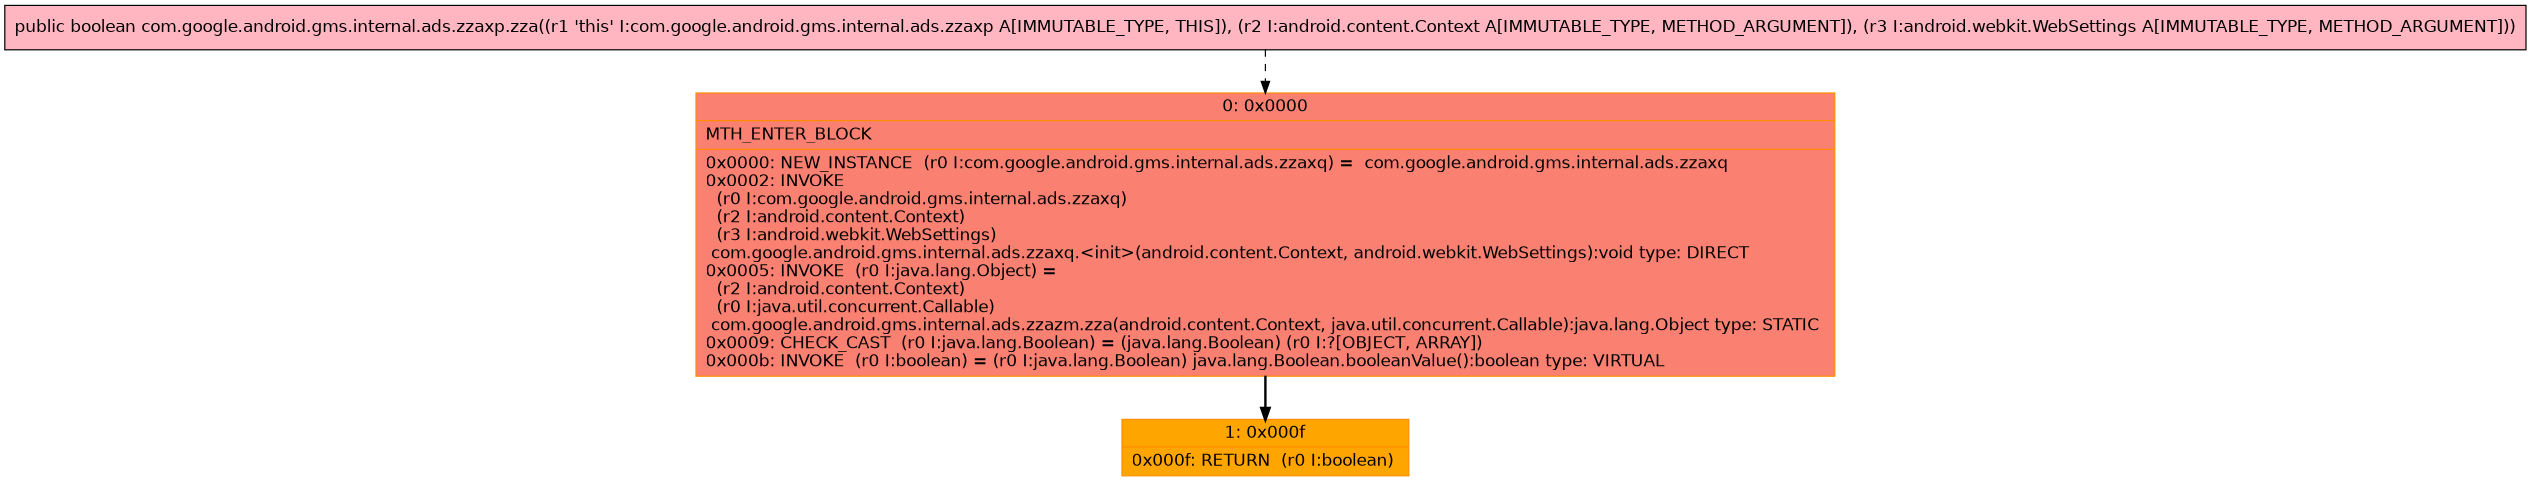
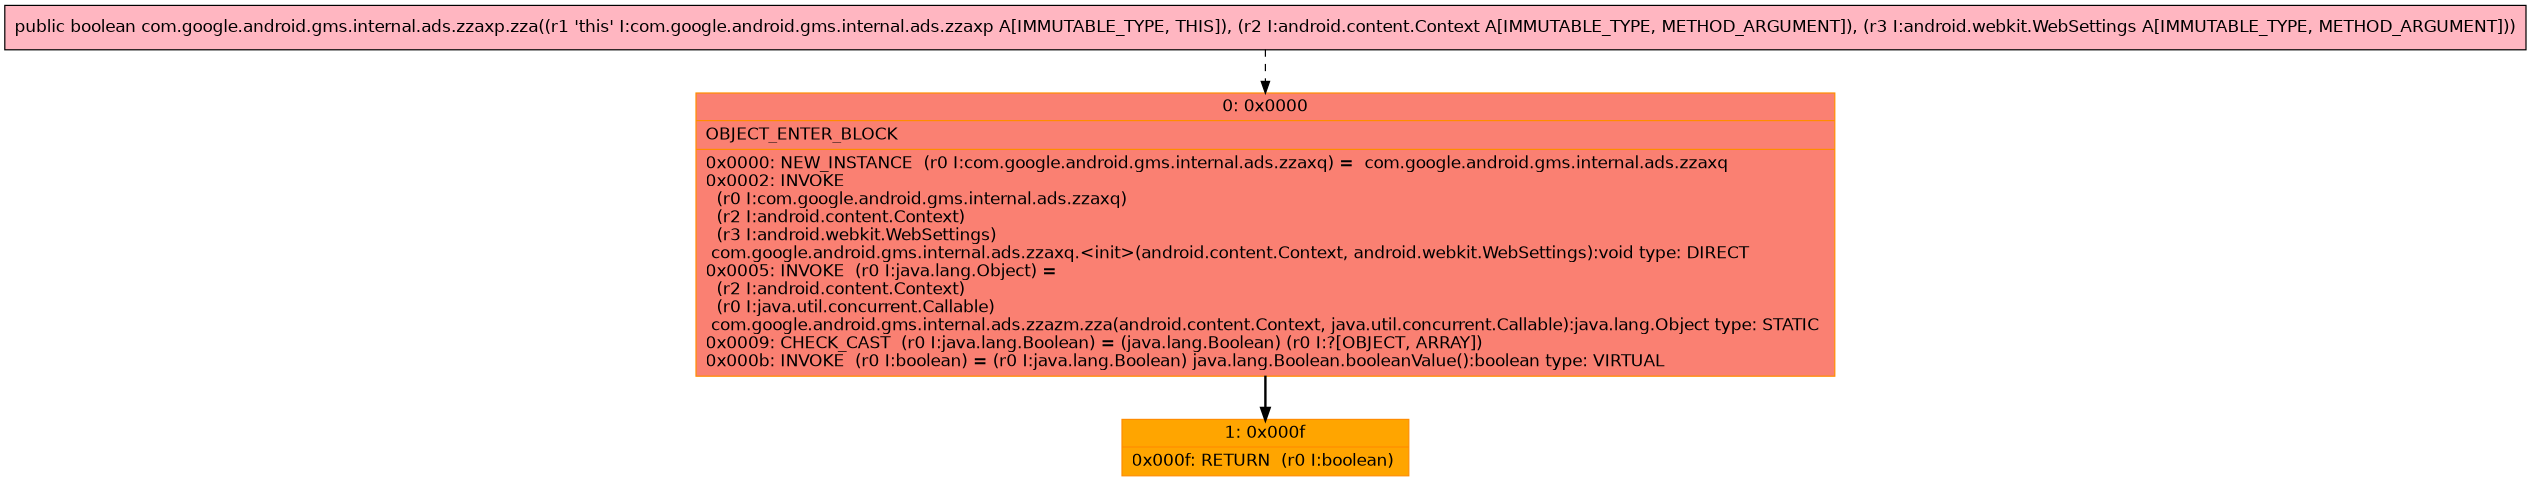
node "0: 0x0000": text "MTH_ENTER_BLOCK" -> "OBJECT_ENTER_BLOCK"
